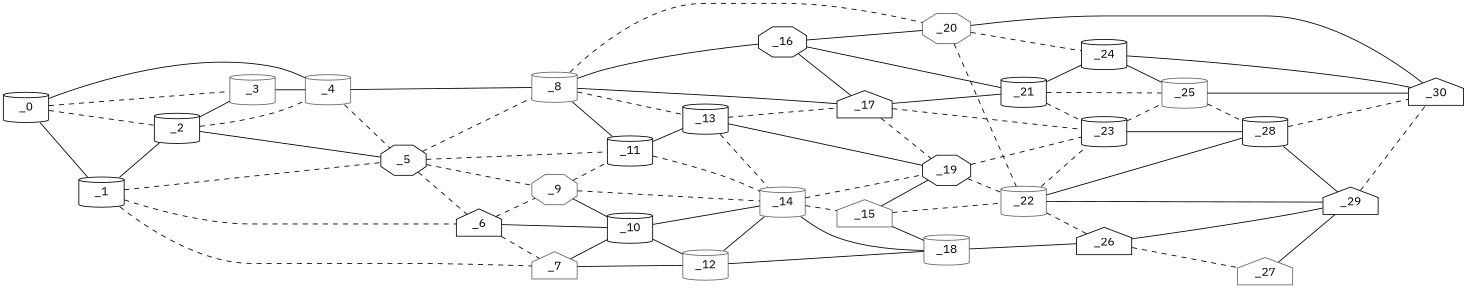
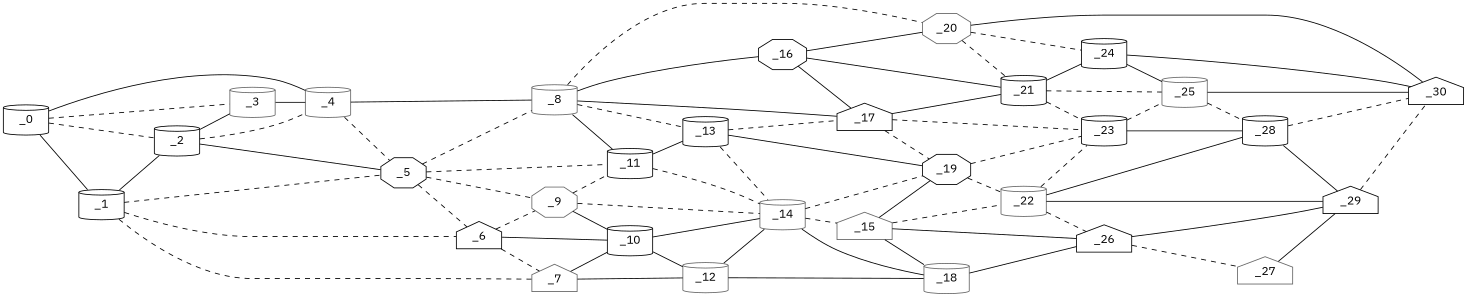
edge "_20" -- "_22": now "_20" -- "_21"
edge "_15" -- "_26": added
